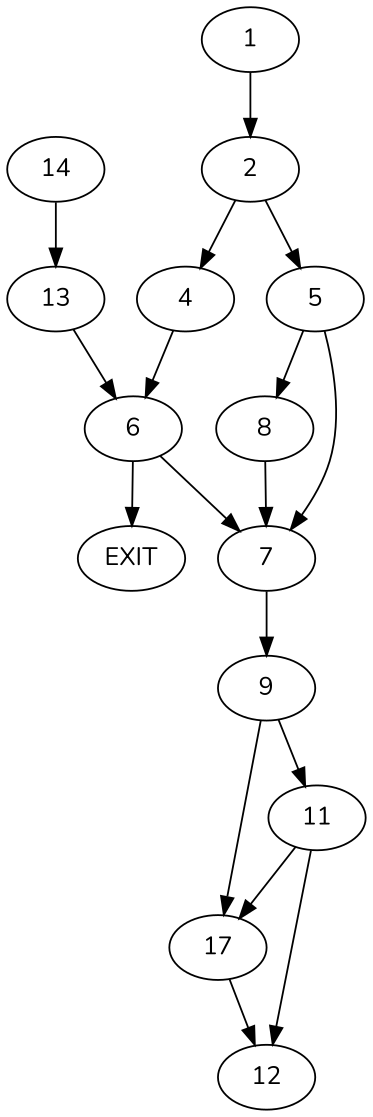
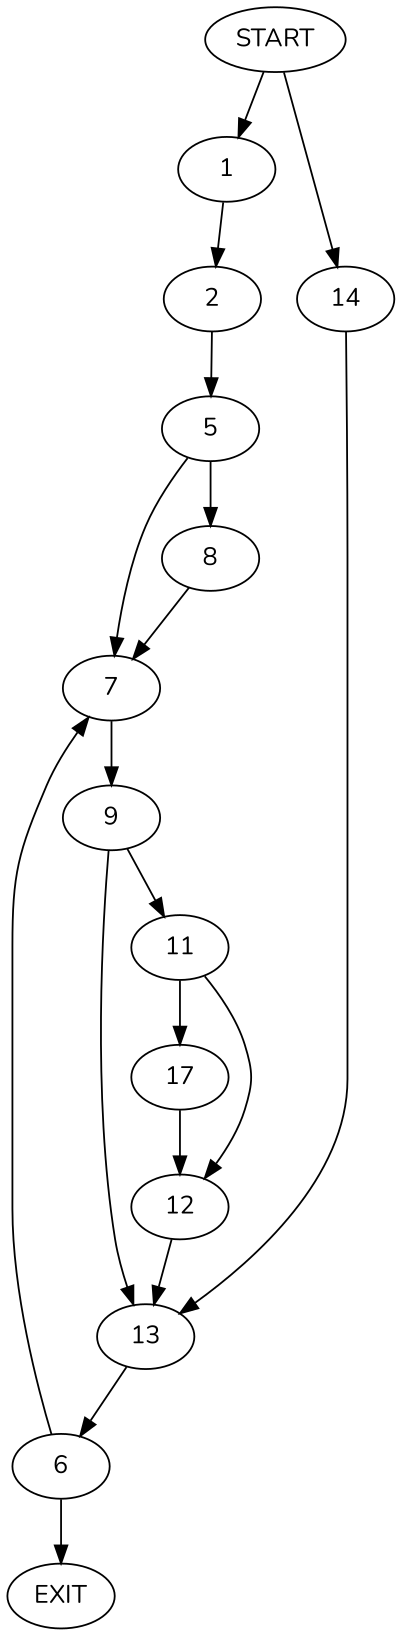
node "START": added
node "4": removed
edge "9" -> "17": now "9" -> "13"
edge "12" -> "13": added
